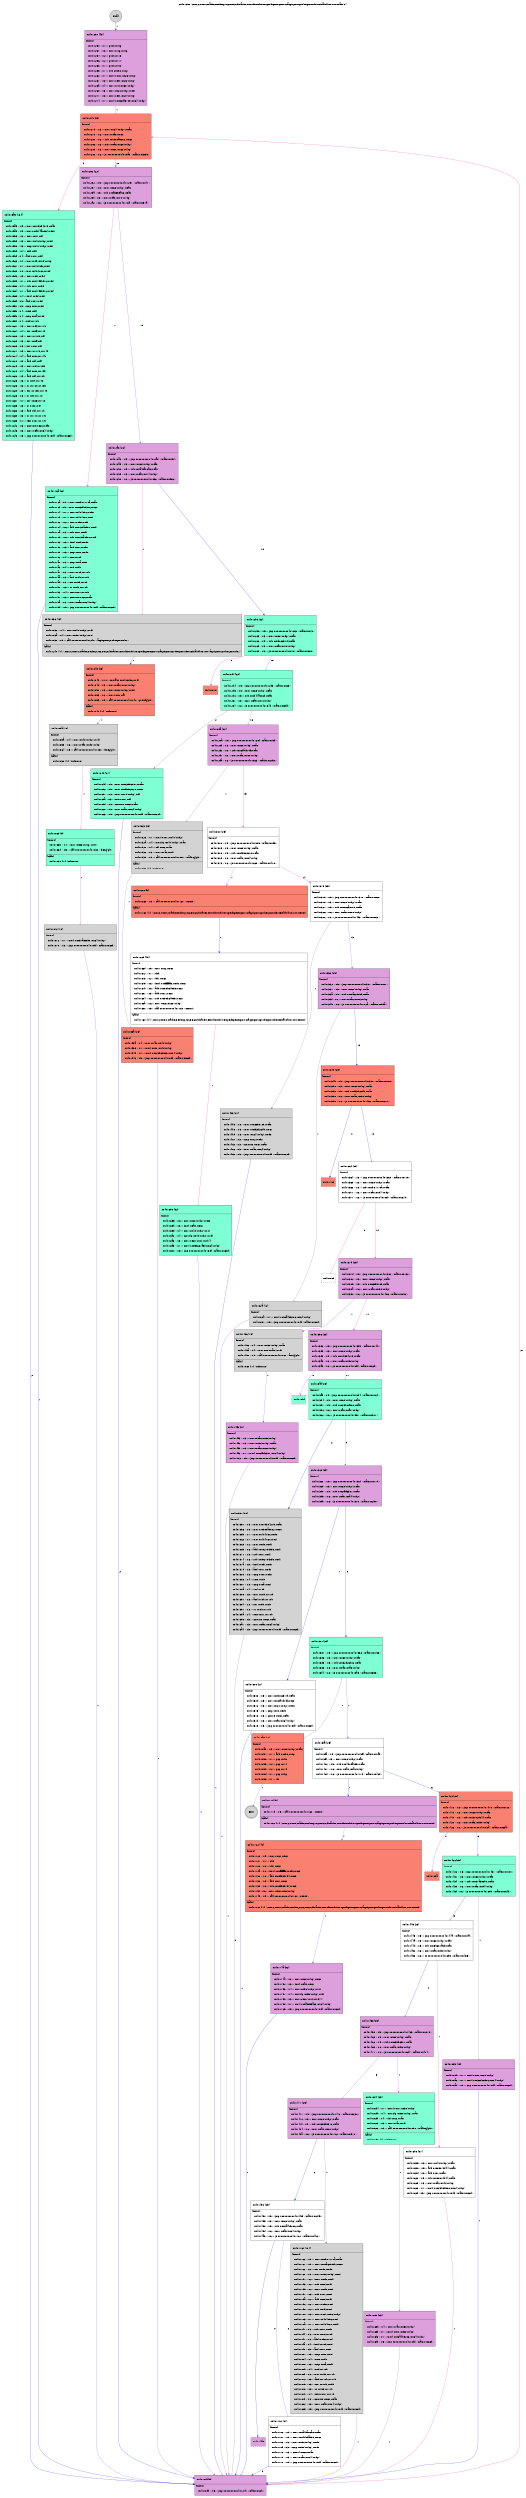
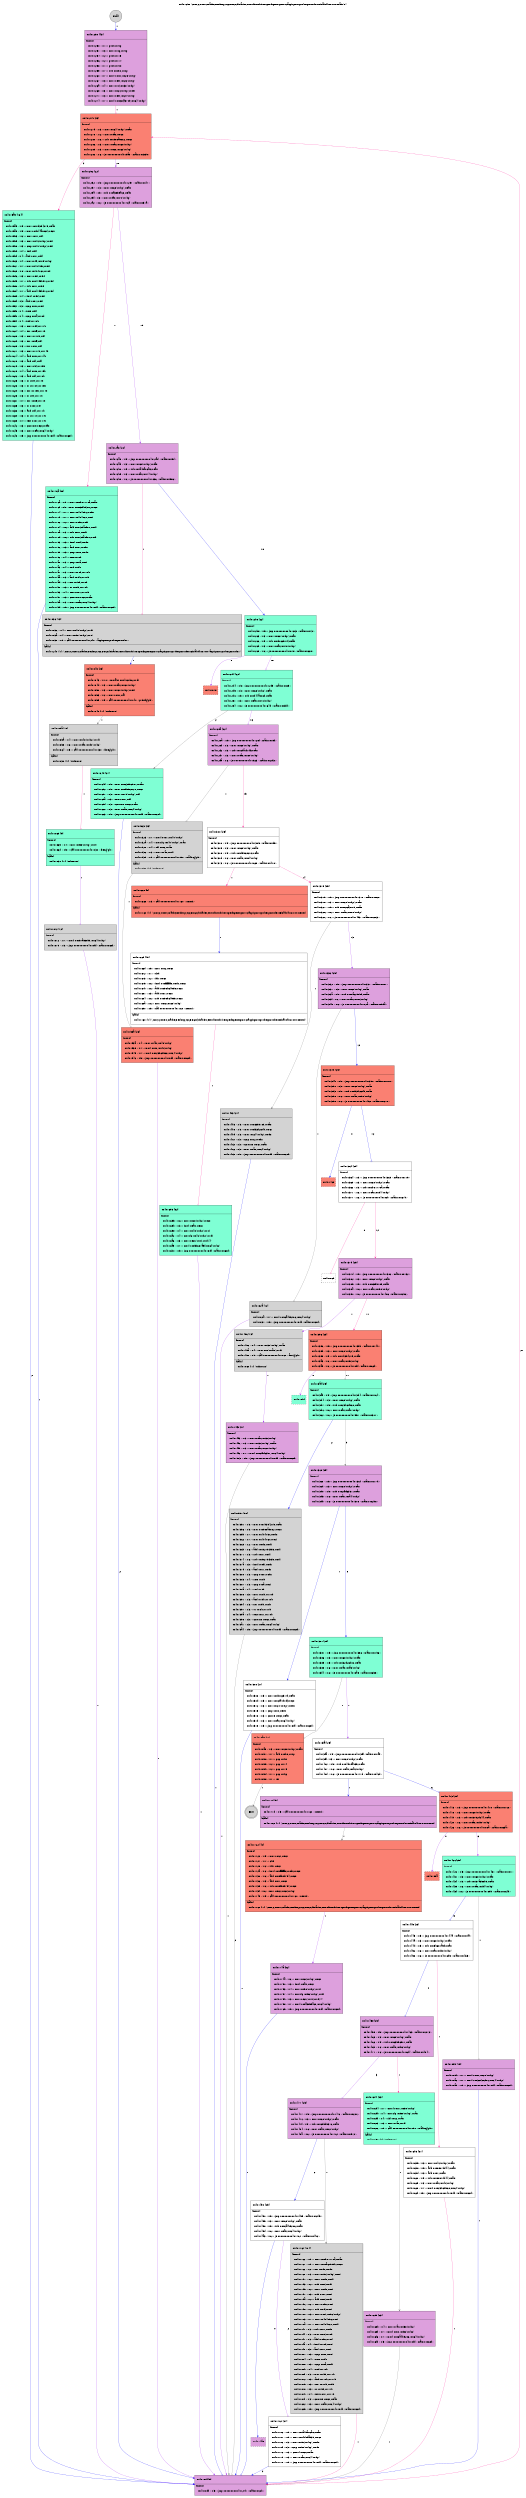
node "0x401396 [25]": fillcolor plum -> salmon
